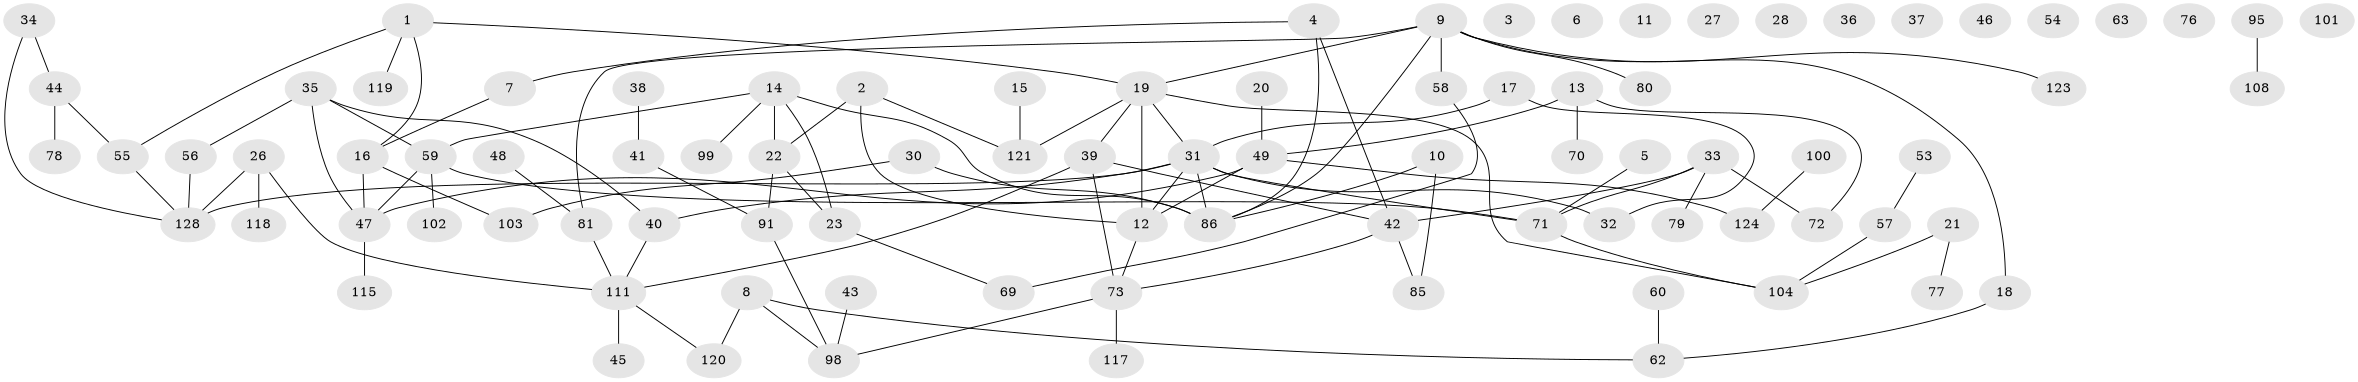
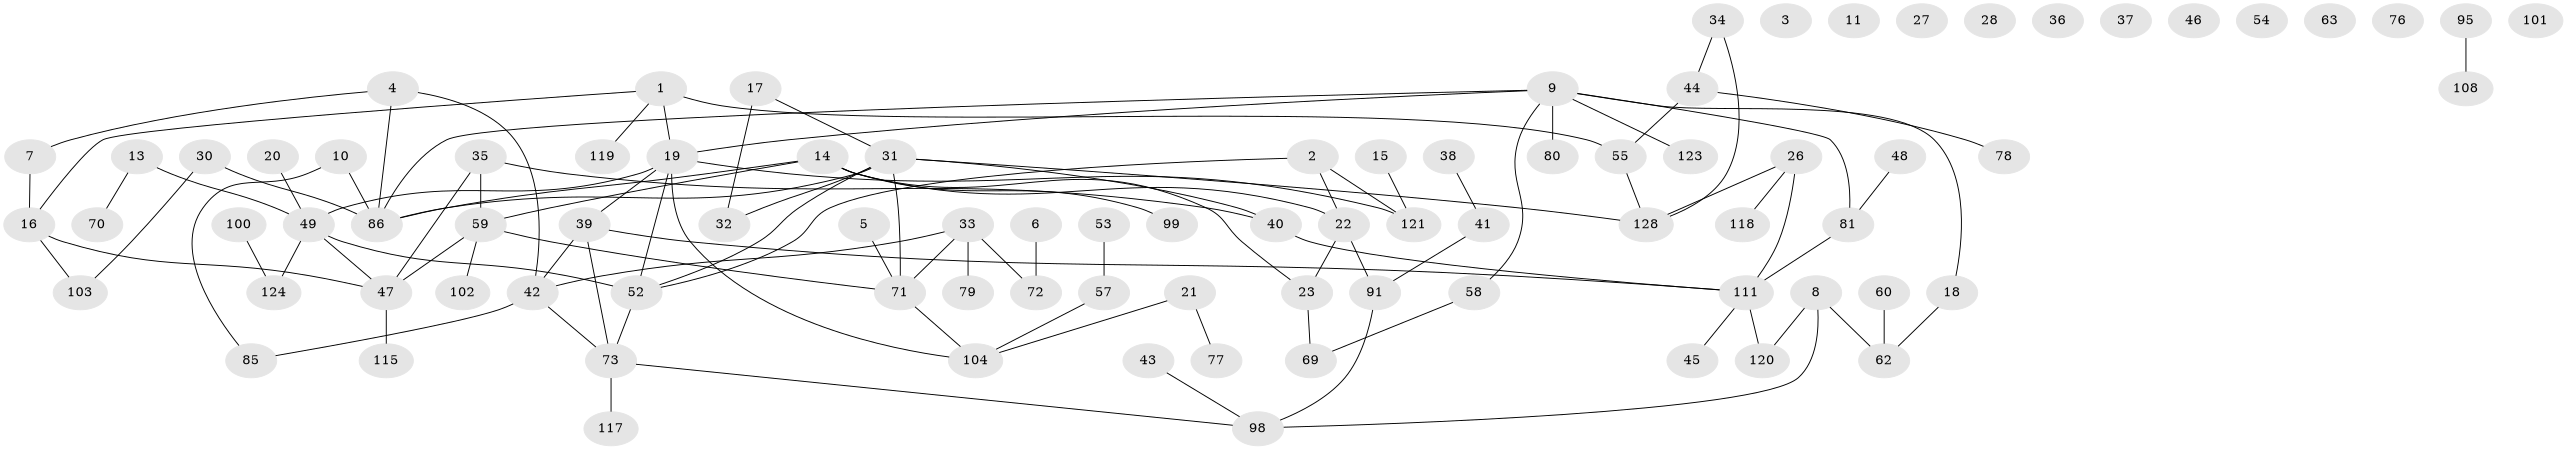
edge "13" -- "72": now "6" -- "72"
edge "19" -- "31": now "19" -- "49"
node "56": removed
node "12": label "12" -> "52"
